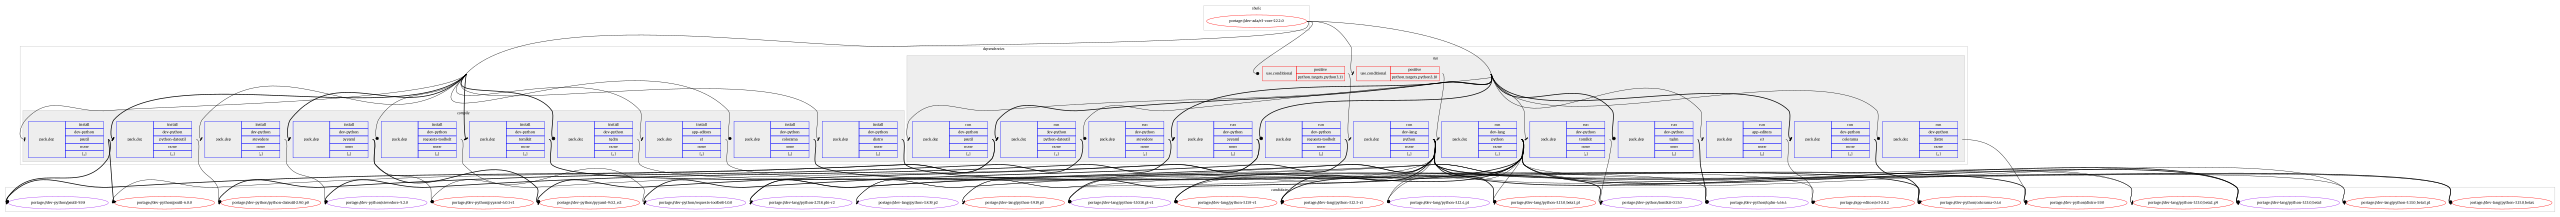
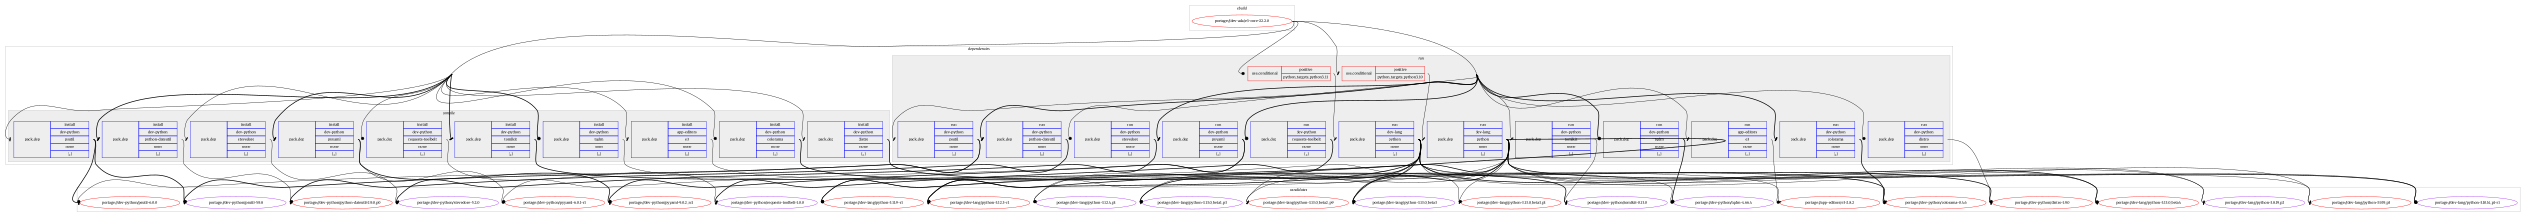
node "portage://dev-lang/python-2.7.18_p16-r2": removed
node "portage://dev-lang/python-3.10.18_p1-r1": label "portage://dev-lang/python-3.10.18_p1-r1" -> "portage://dev-lang/python-3.10.14_p1-r1"
node "portage://dev-lang/python-3.13.0_beta1_p3": color red -> purple
